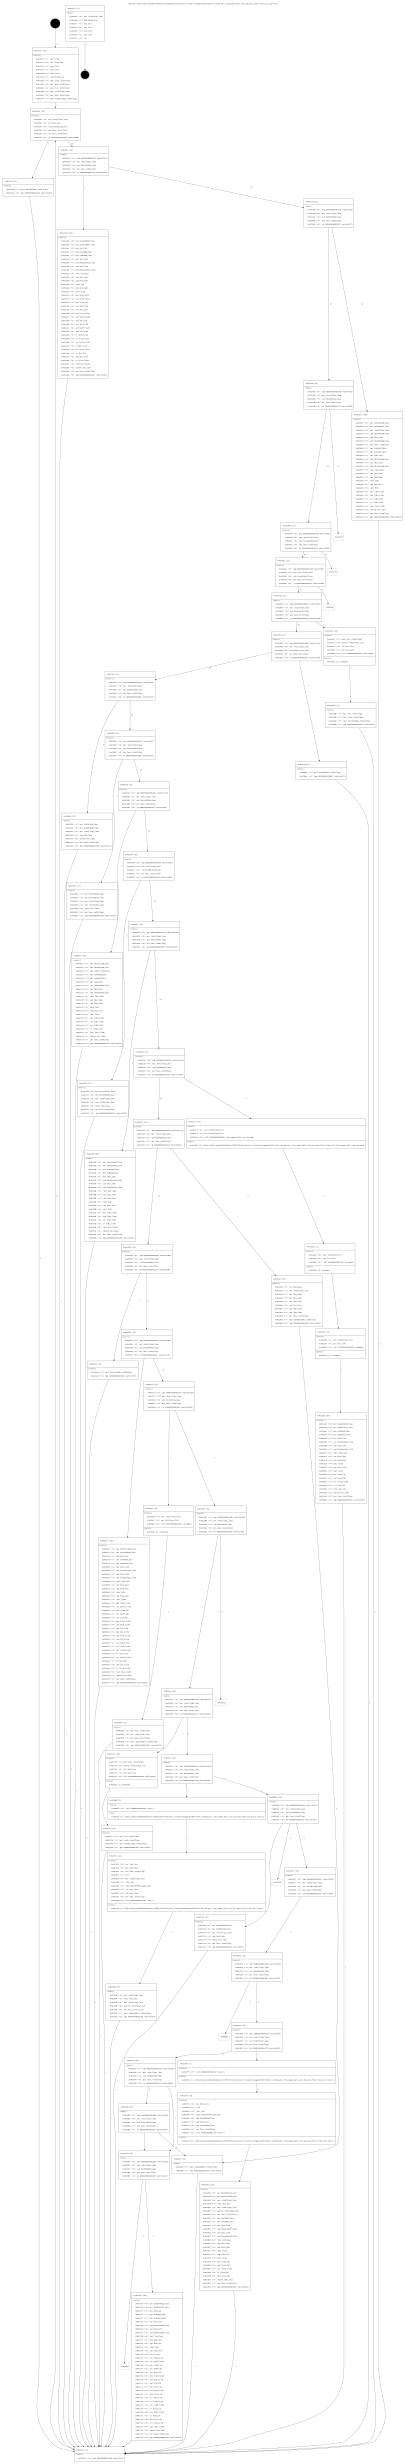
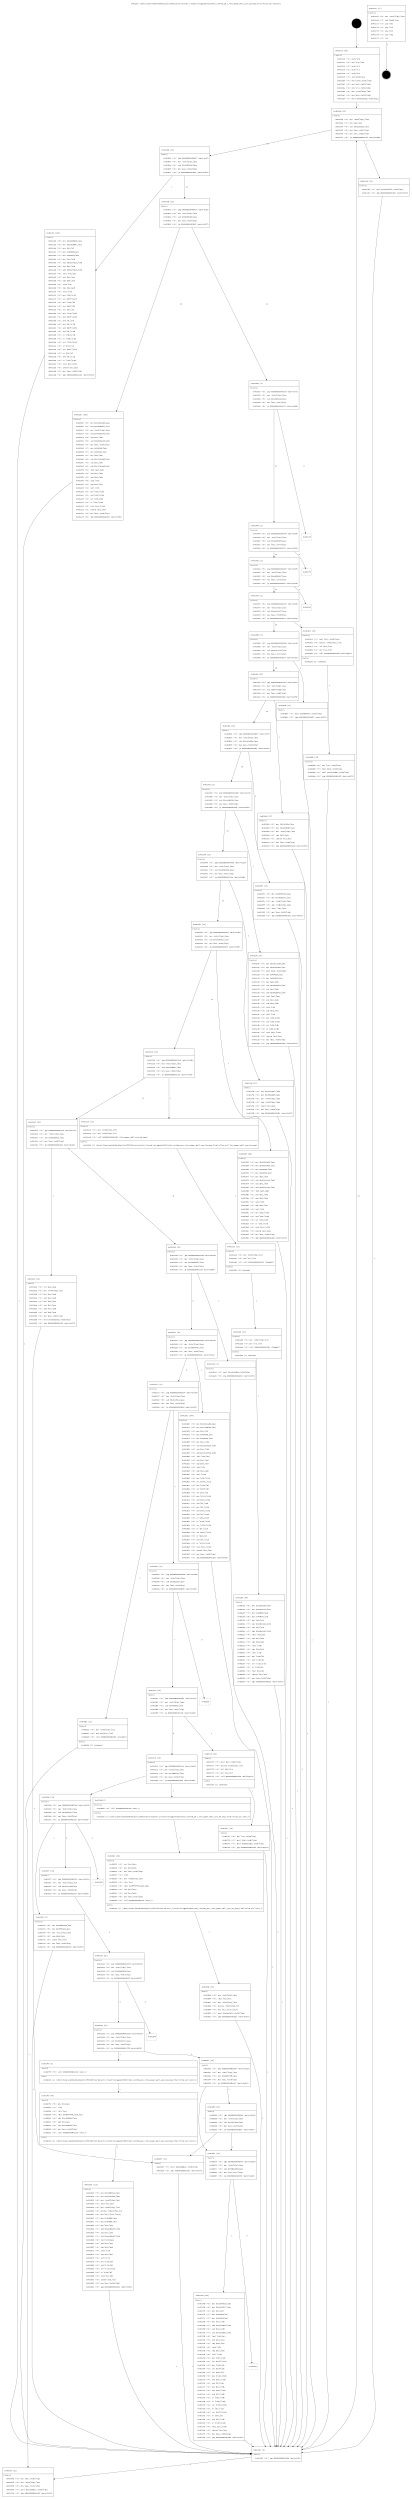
edge "0x4016f0 [21]" -> "0x401d32 [5]": reversed
